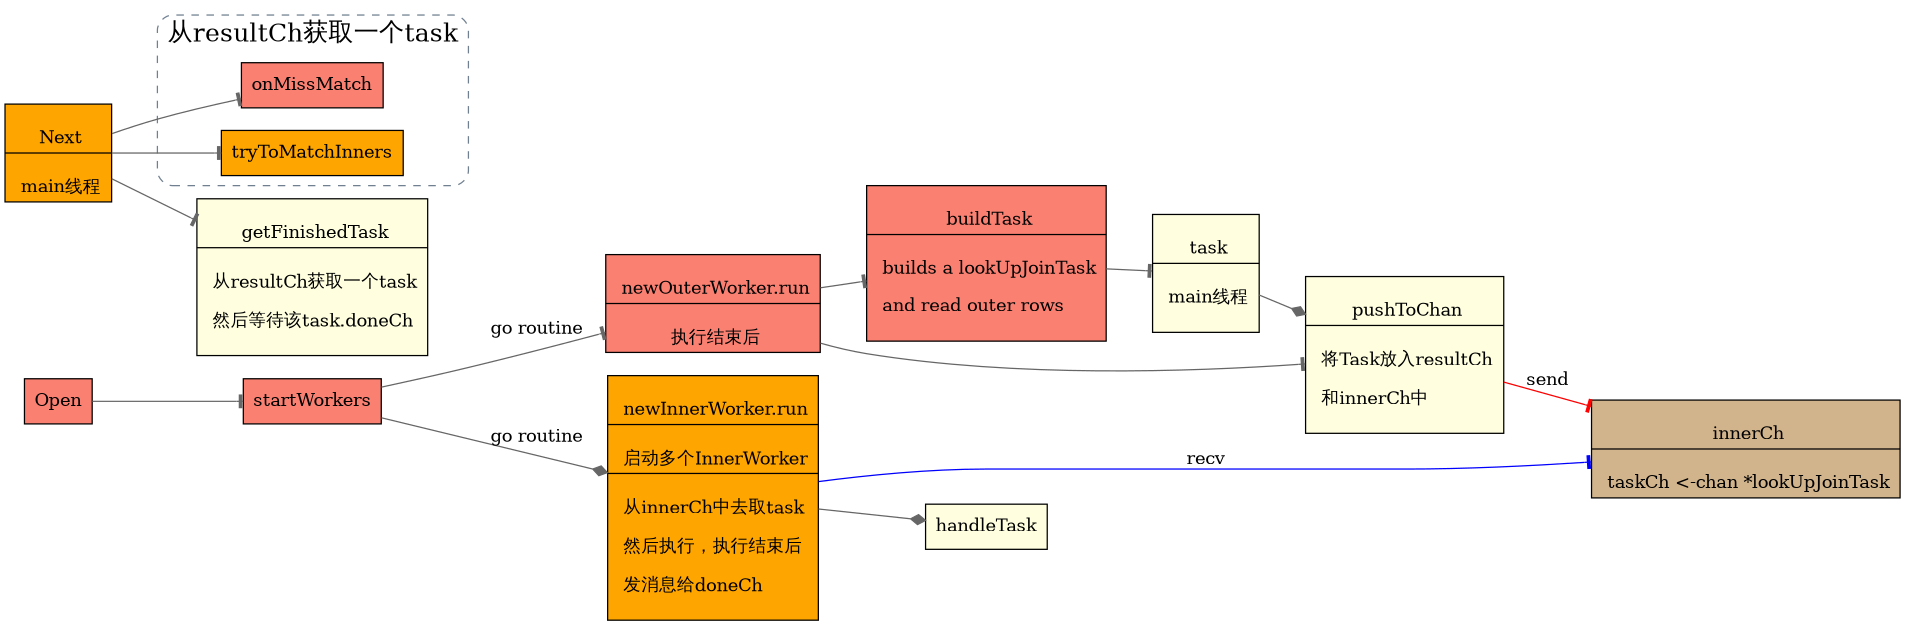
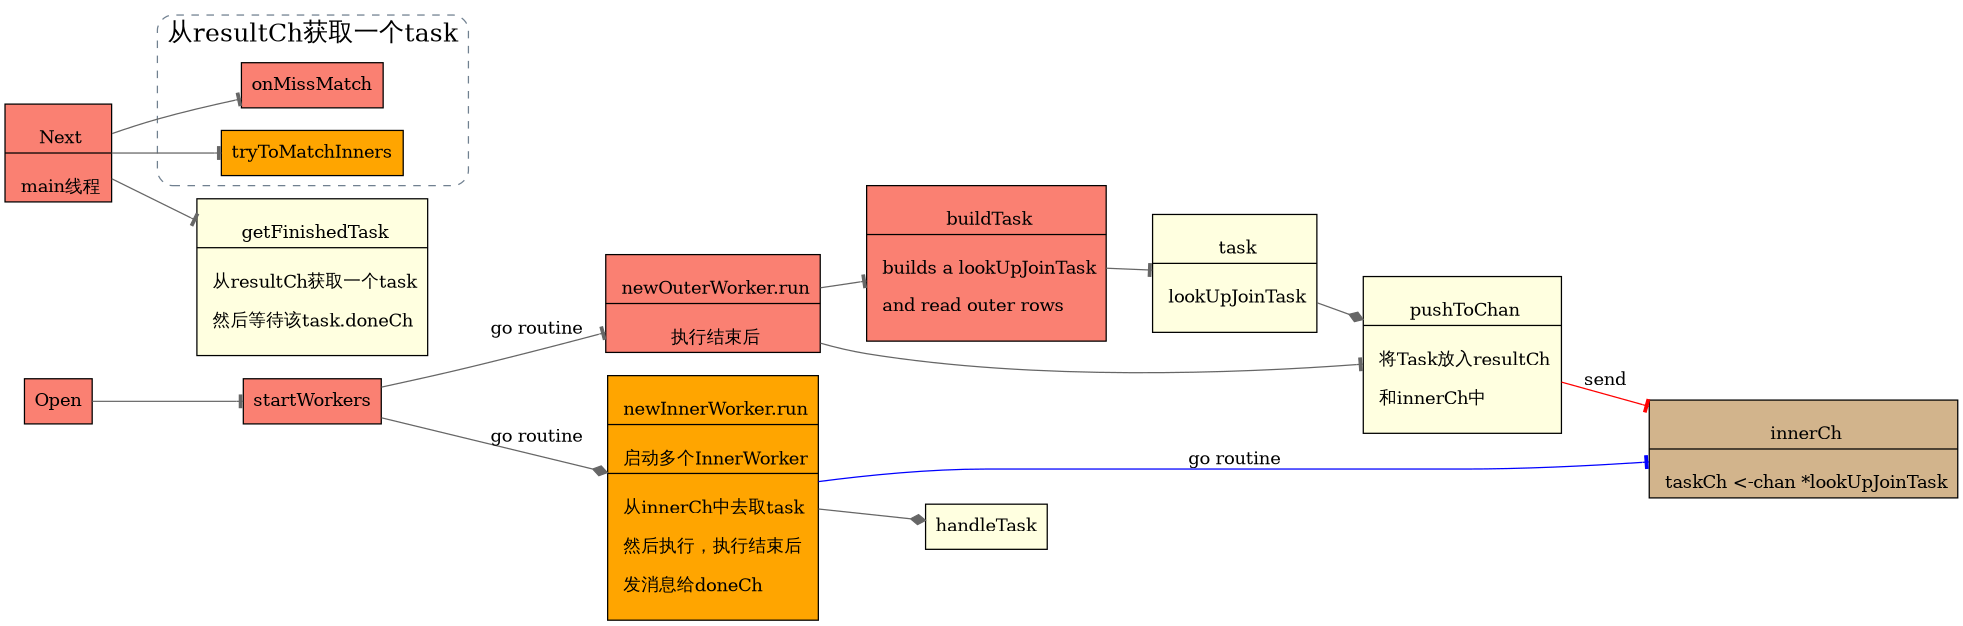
node "Next": fillcolor orange -> salmon
node "task": text "main线程" -> "lookUpJoinTask"
edge "newInnerWorker.run" -> "innerCh": label "recv" -> "go routine"
